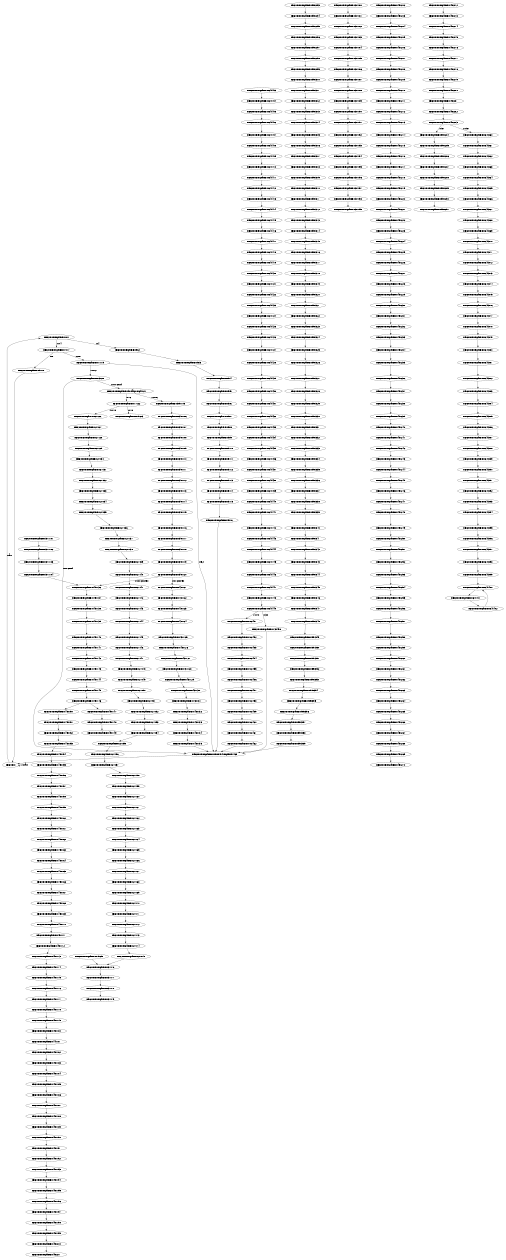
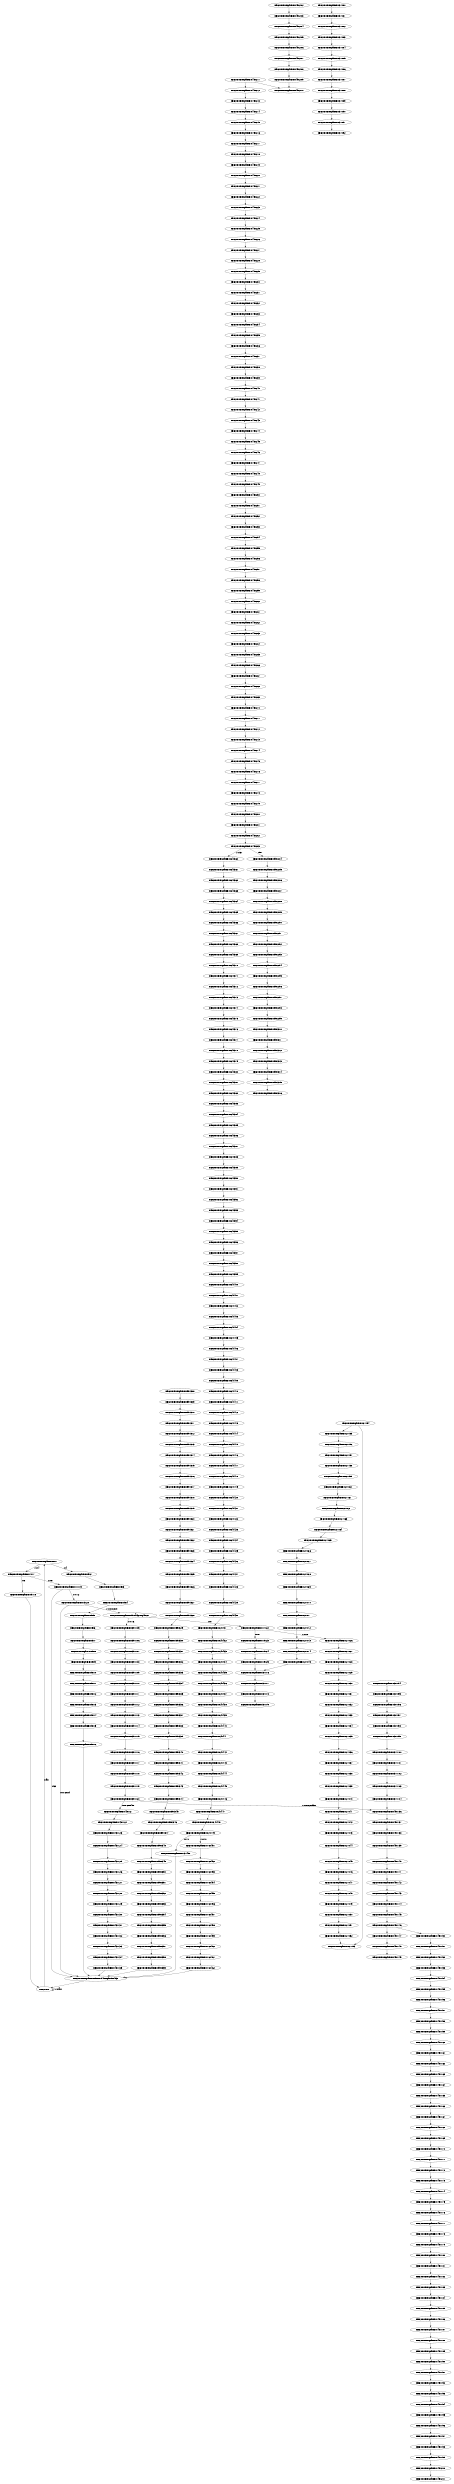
edge "LEGUP_F_expf_BB__45_210" -> "LEGUP_F_expf_BB__45_211": reversed
node "LEGUP_F_expf_BB__37_93": removed
node "LEGUP_F_expf_BB__59_307": removed
edge "LEGUP_F_expf_BB_threadpresplit_21" -> "LEGUP_F_expf_BB__17_22": label "%16" -> "%8"
edge "LEGUP_F_expf_BB__64_402" -> "LEGUP_F_expf_BB__64_400": now "LEGUP_F_expf_BB__64_402" -> "LEGUP_F_expf_BB__64_403"
edge "LEGUP_F_expf_BB__64_449" -> "LEGUP_F_expf_BB__73_450": label "%30" -> "%70"
node "LEGUP_F_expf_BB__45_271": added
edge "LEGUP_F_expf_BB__27_53" -> "LEGUP_F_expf_BB__27_54": reversed
node "LEGUP_F_expf_BB__59_292": added
node "LEGUP_F_expf_BB__44_181": label "LEGUP_F_expf_BB__44_181" -> "LEGUP_F_expf_BB__45_181"
node "LEGUP_F_expf_BB__19_24": added
node "LEGUP_F_expf_BB__37_100": added
